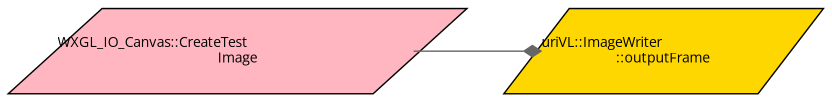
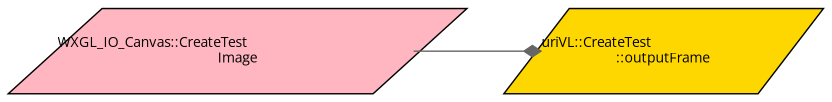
node "uriVL::ImageWriter ::outputFrame": label "uriVL::ImageWriter ::outputFrame" -> "uriVL::CreateTest ::outputFrame"
